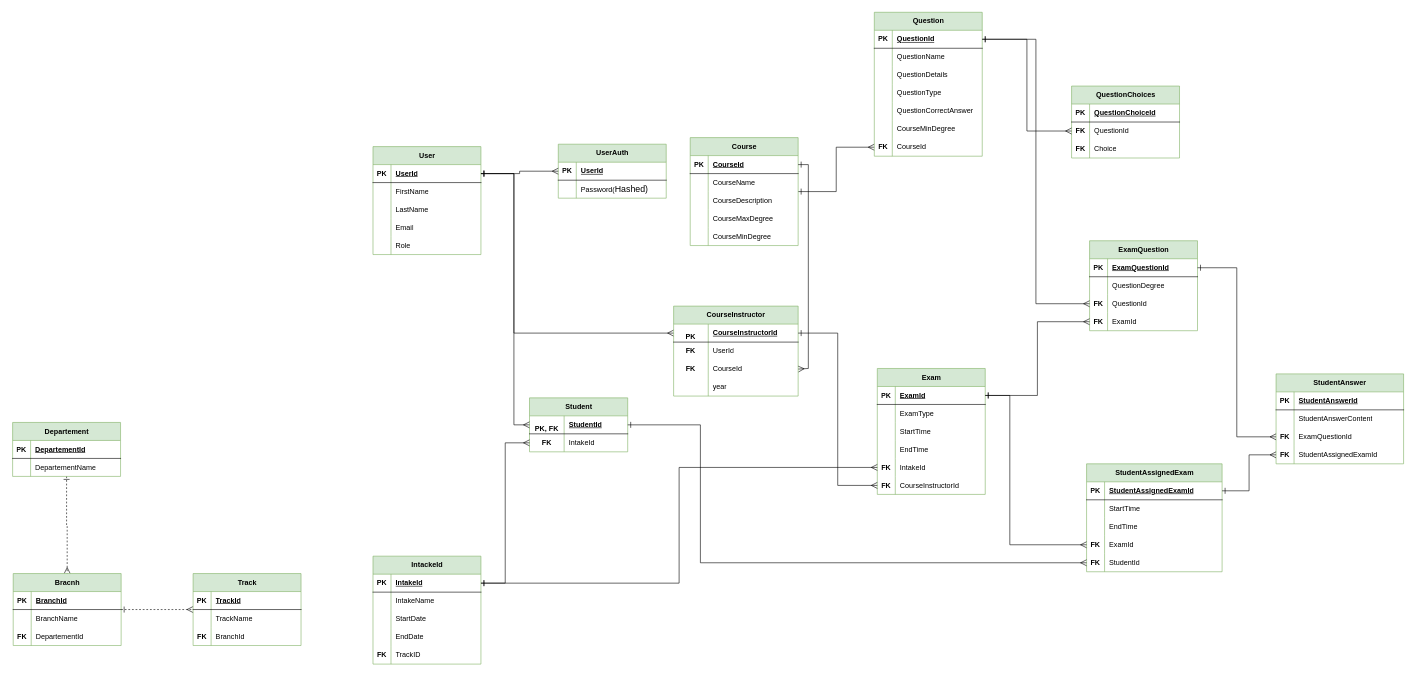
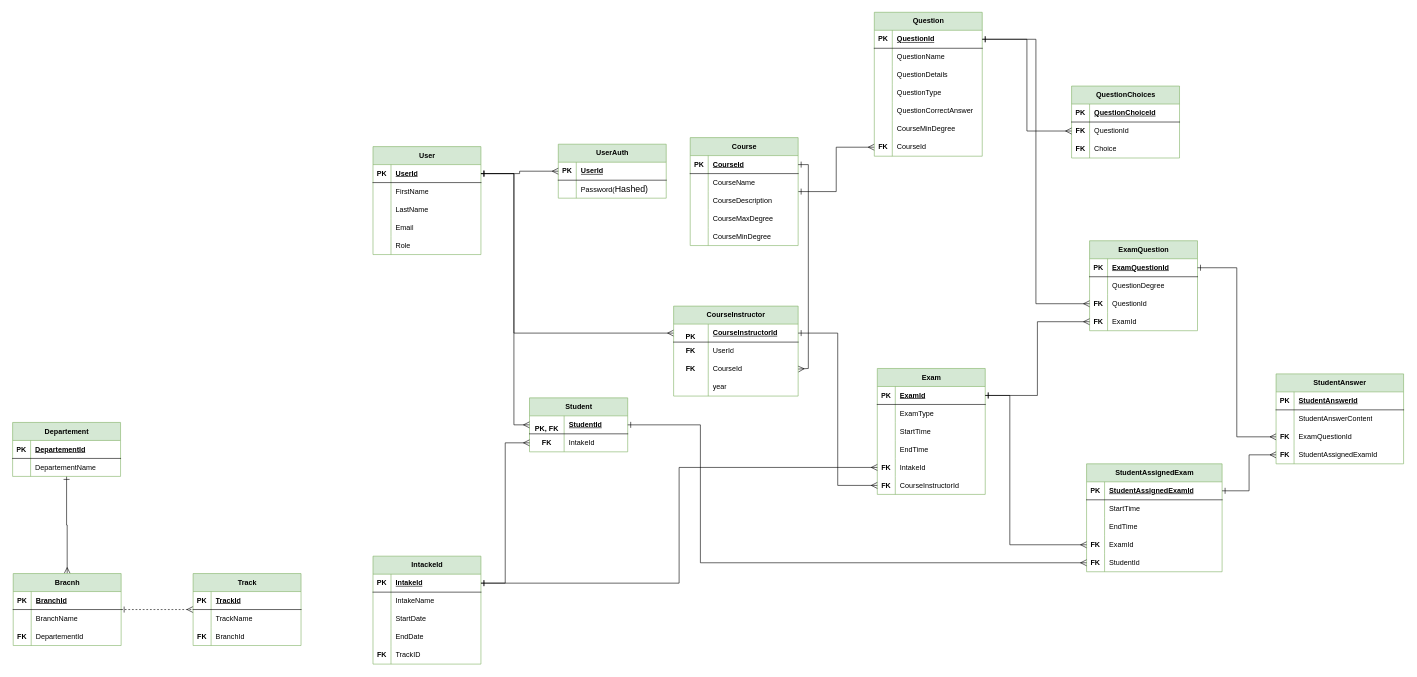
edge "Departement" -- "Bracnh": style dashed -> solid
